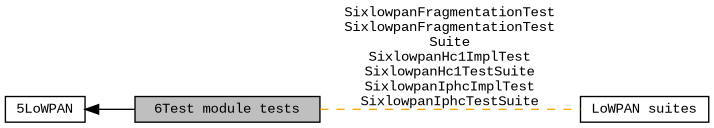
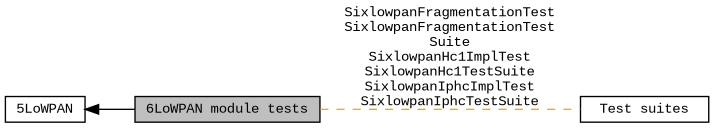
node "6Test module tests": label "6Test module tests" -> "6LoWPAN module tests"
node "LoWPAN suites": label "LoWPAN suites" -> "Test suites"
